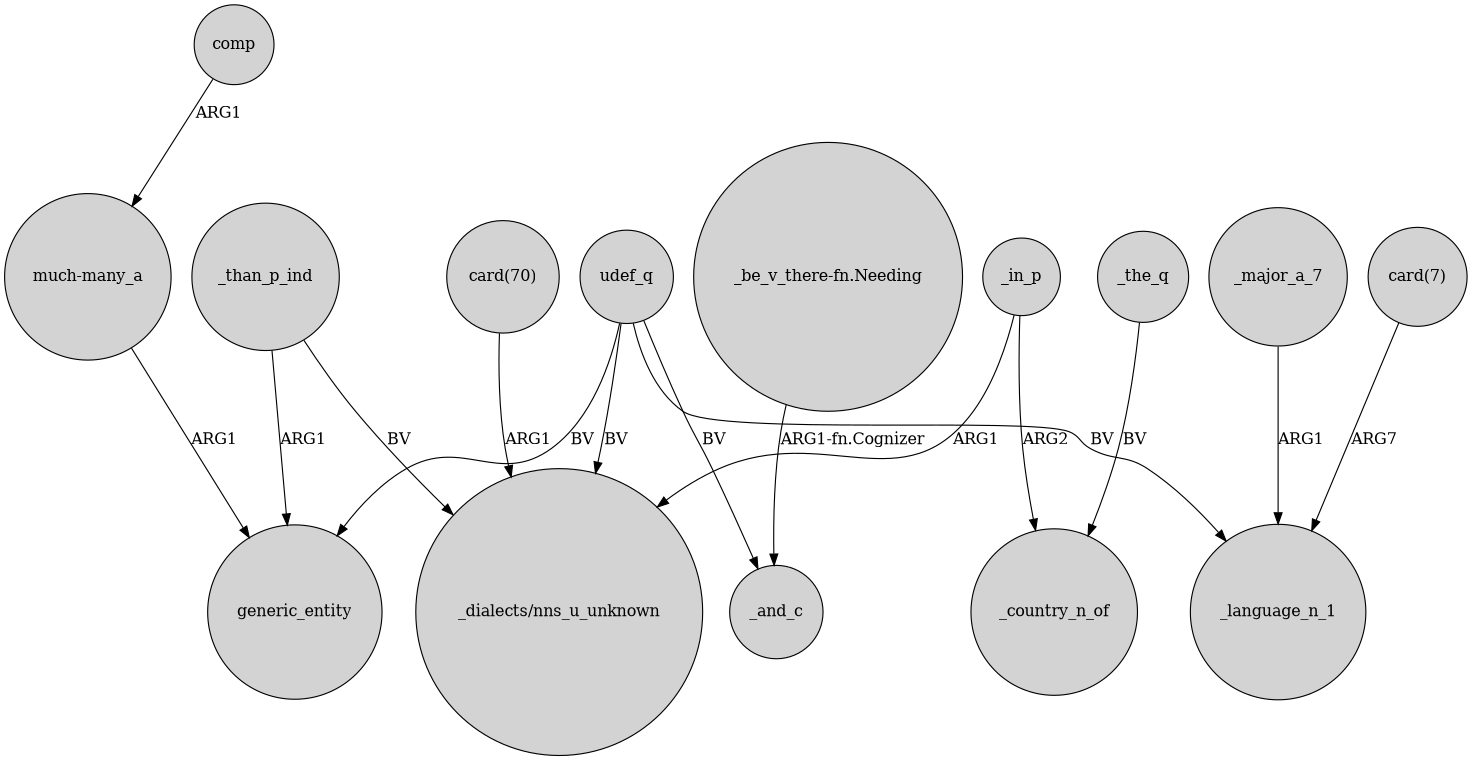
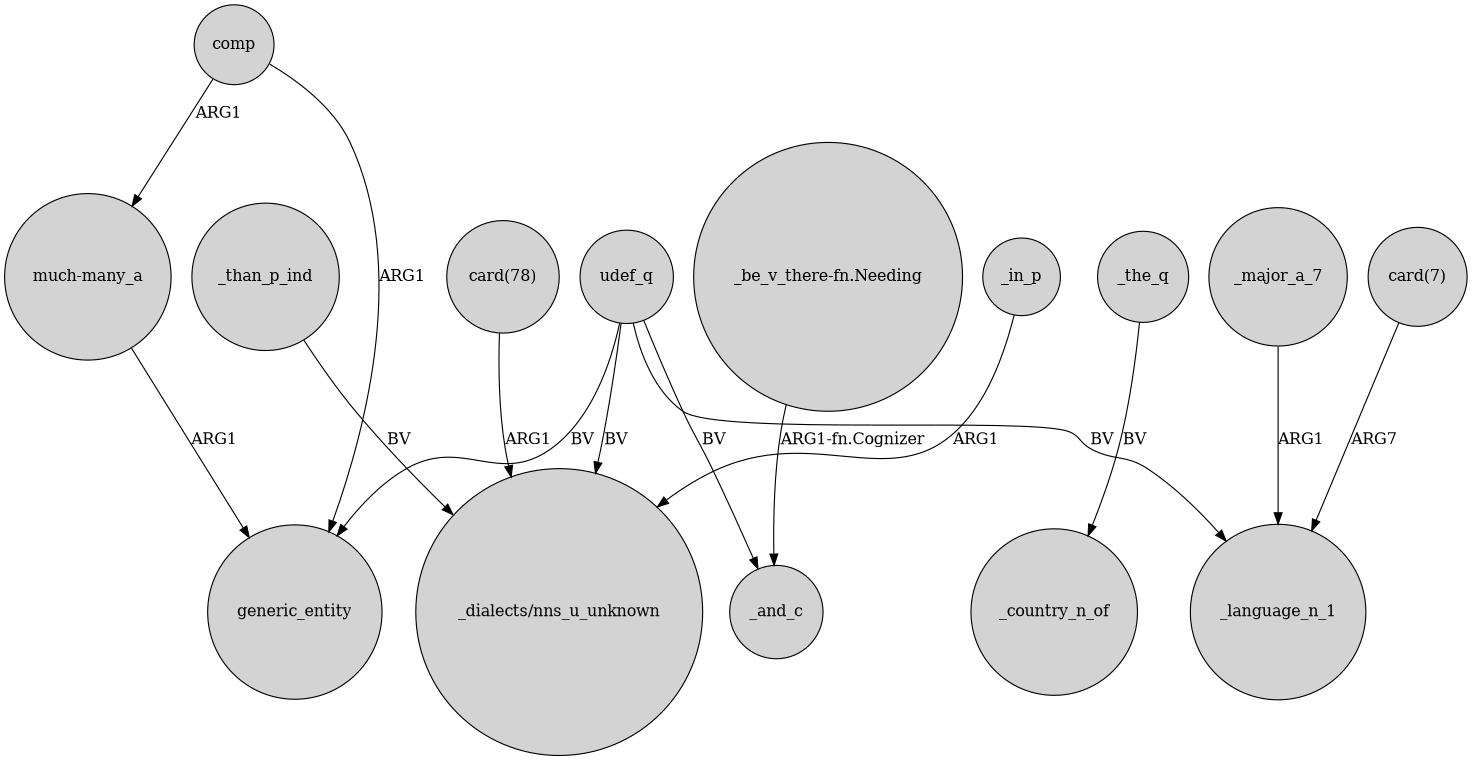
node "card(70)": label "card(70)" -> "card(78)"
edge "_in_p" -> "_country_n_of": removed, label "ARG2"
edge "_than_p_ind" -> "generic_entity": now "comp" -> "generic_entity"
